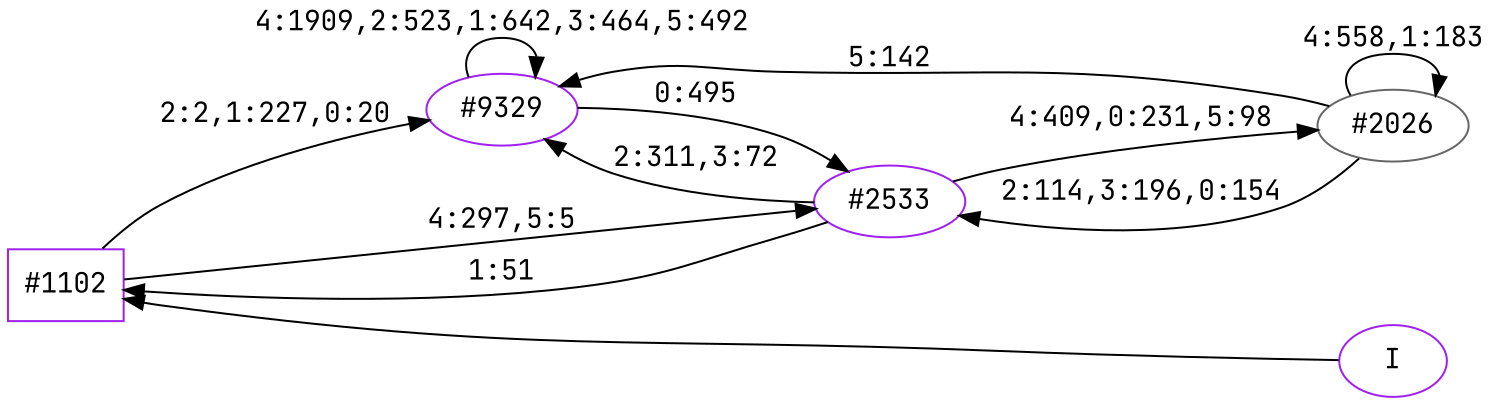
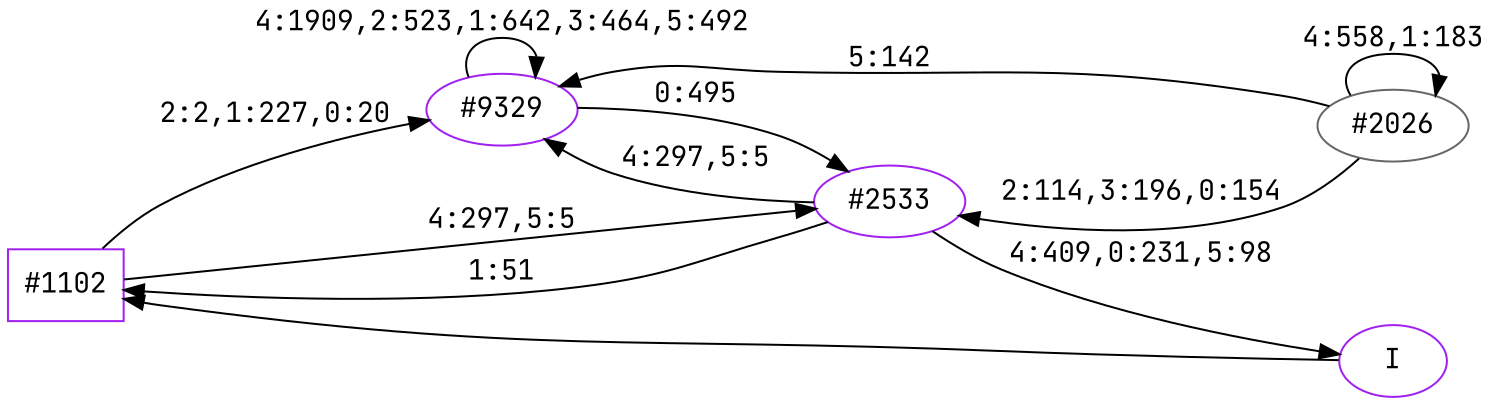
edge "#2533" -> "#2026": now "#2533" -> "I"
edge "#2533" -> "#9329": label "2:311,3:72" -> "4:297,5:5"
